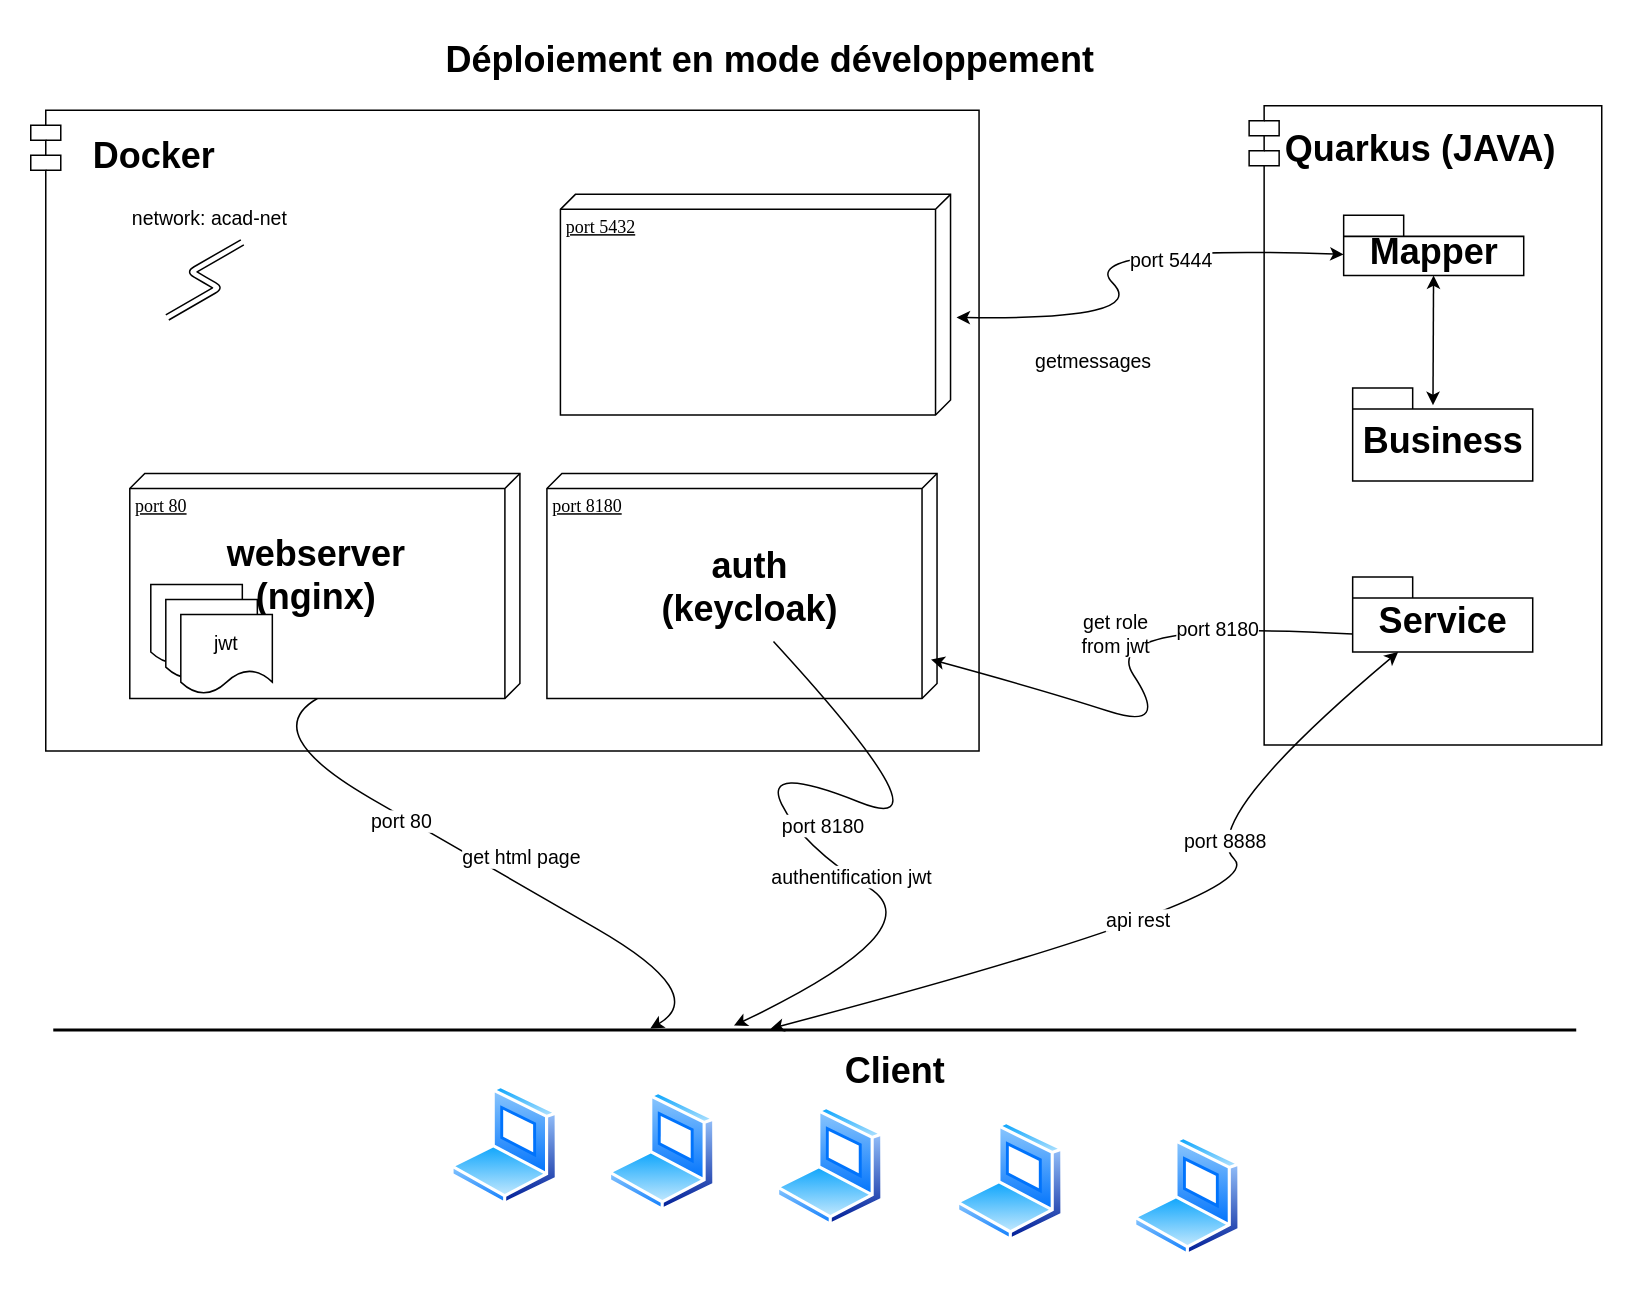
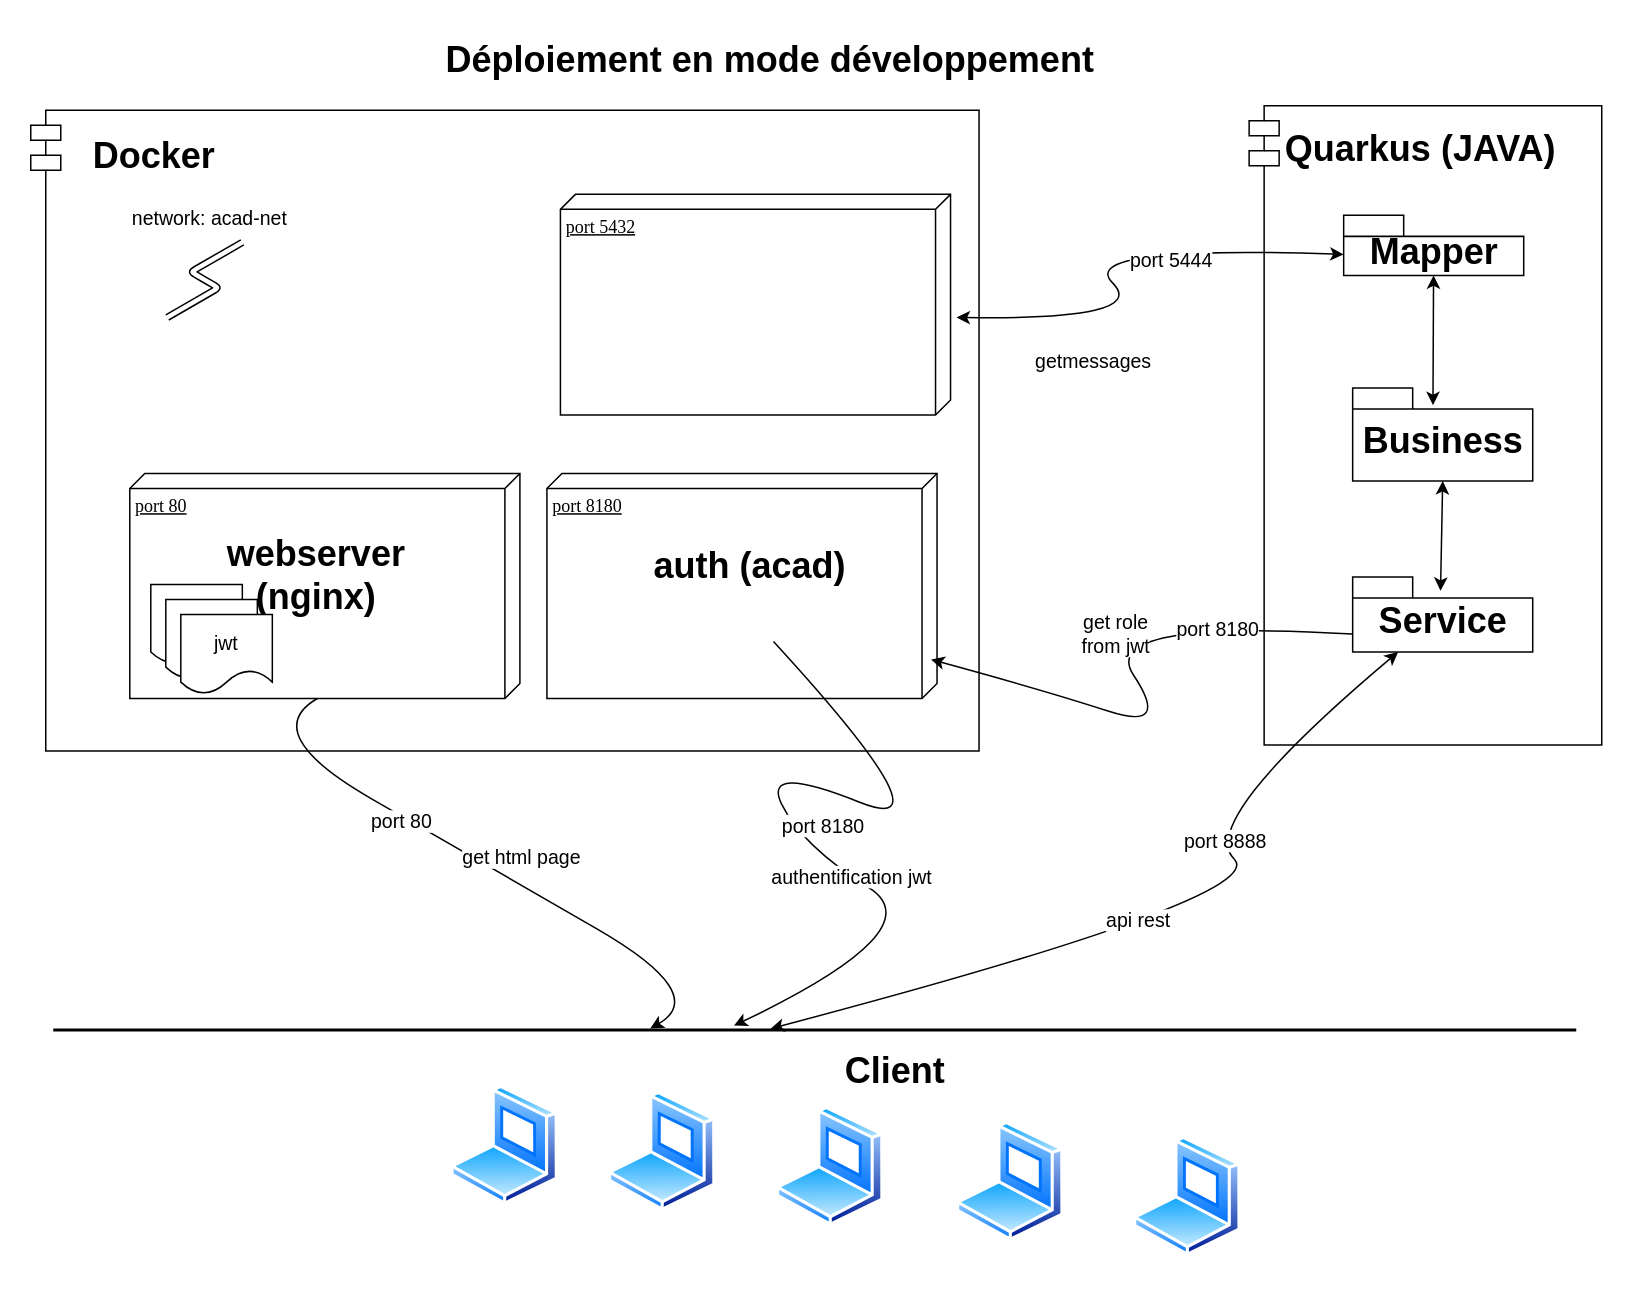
node "auth (keycloak)": label "auth (keycloak)" -> "auth (acad)"
edge "Business" -- "Service": added
